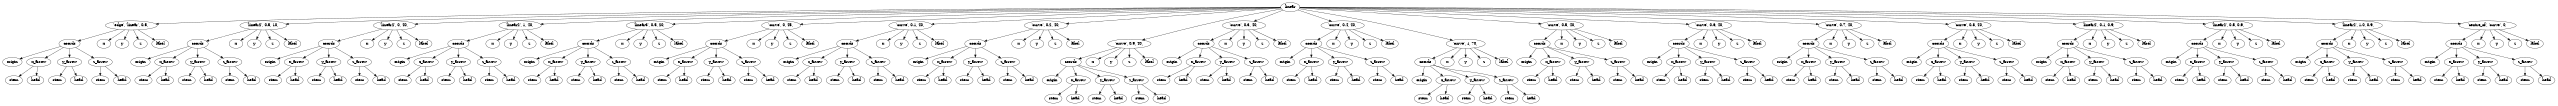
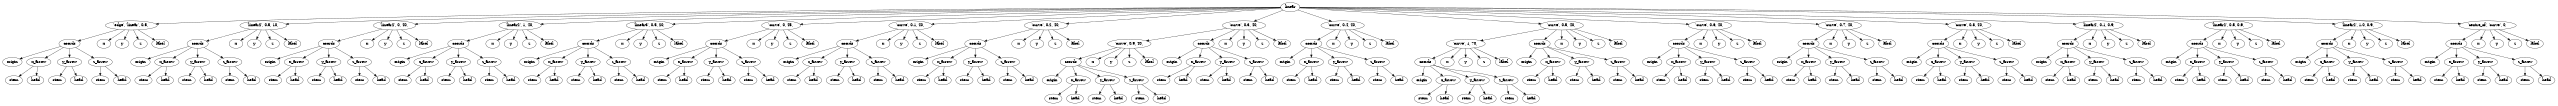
edge "linear" -> "'linear2', 0.5, 0.9,": removed
edge "linear" -> "'curve', 0.9, 40,": now "'curve', 0.3, 40," -> "'curve', 0.9, 40,"
edge "linear" -> "'curve', 1, 70,": now "'curve', 0.5, 40," -> "'curve', 1, 70,"
